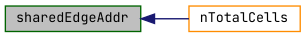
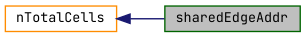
edge "nTotalCells" -> "sharedEdgeAddr": reversed
